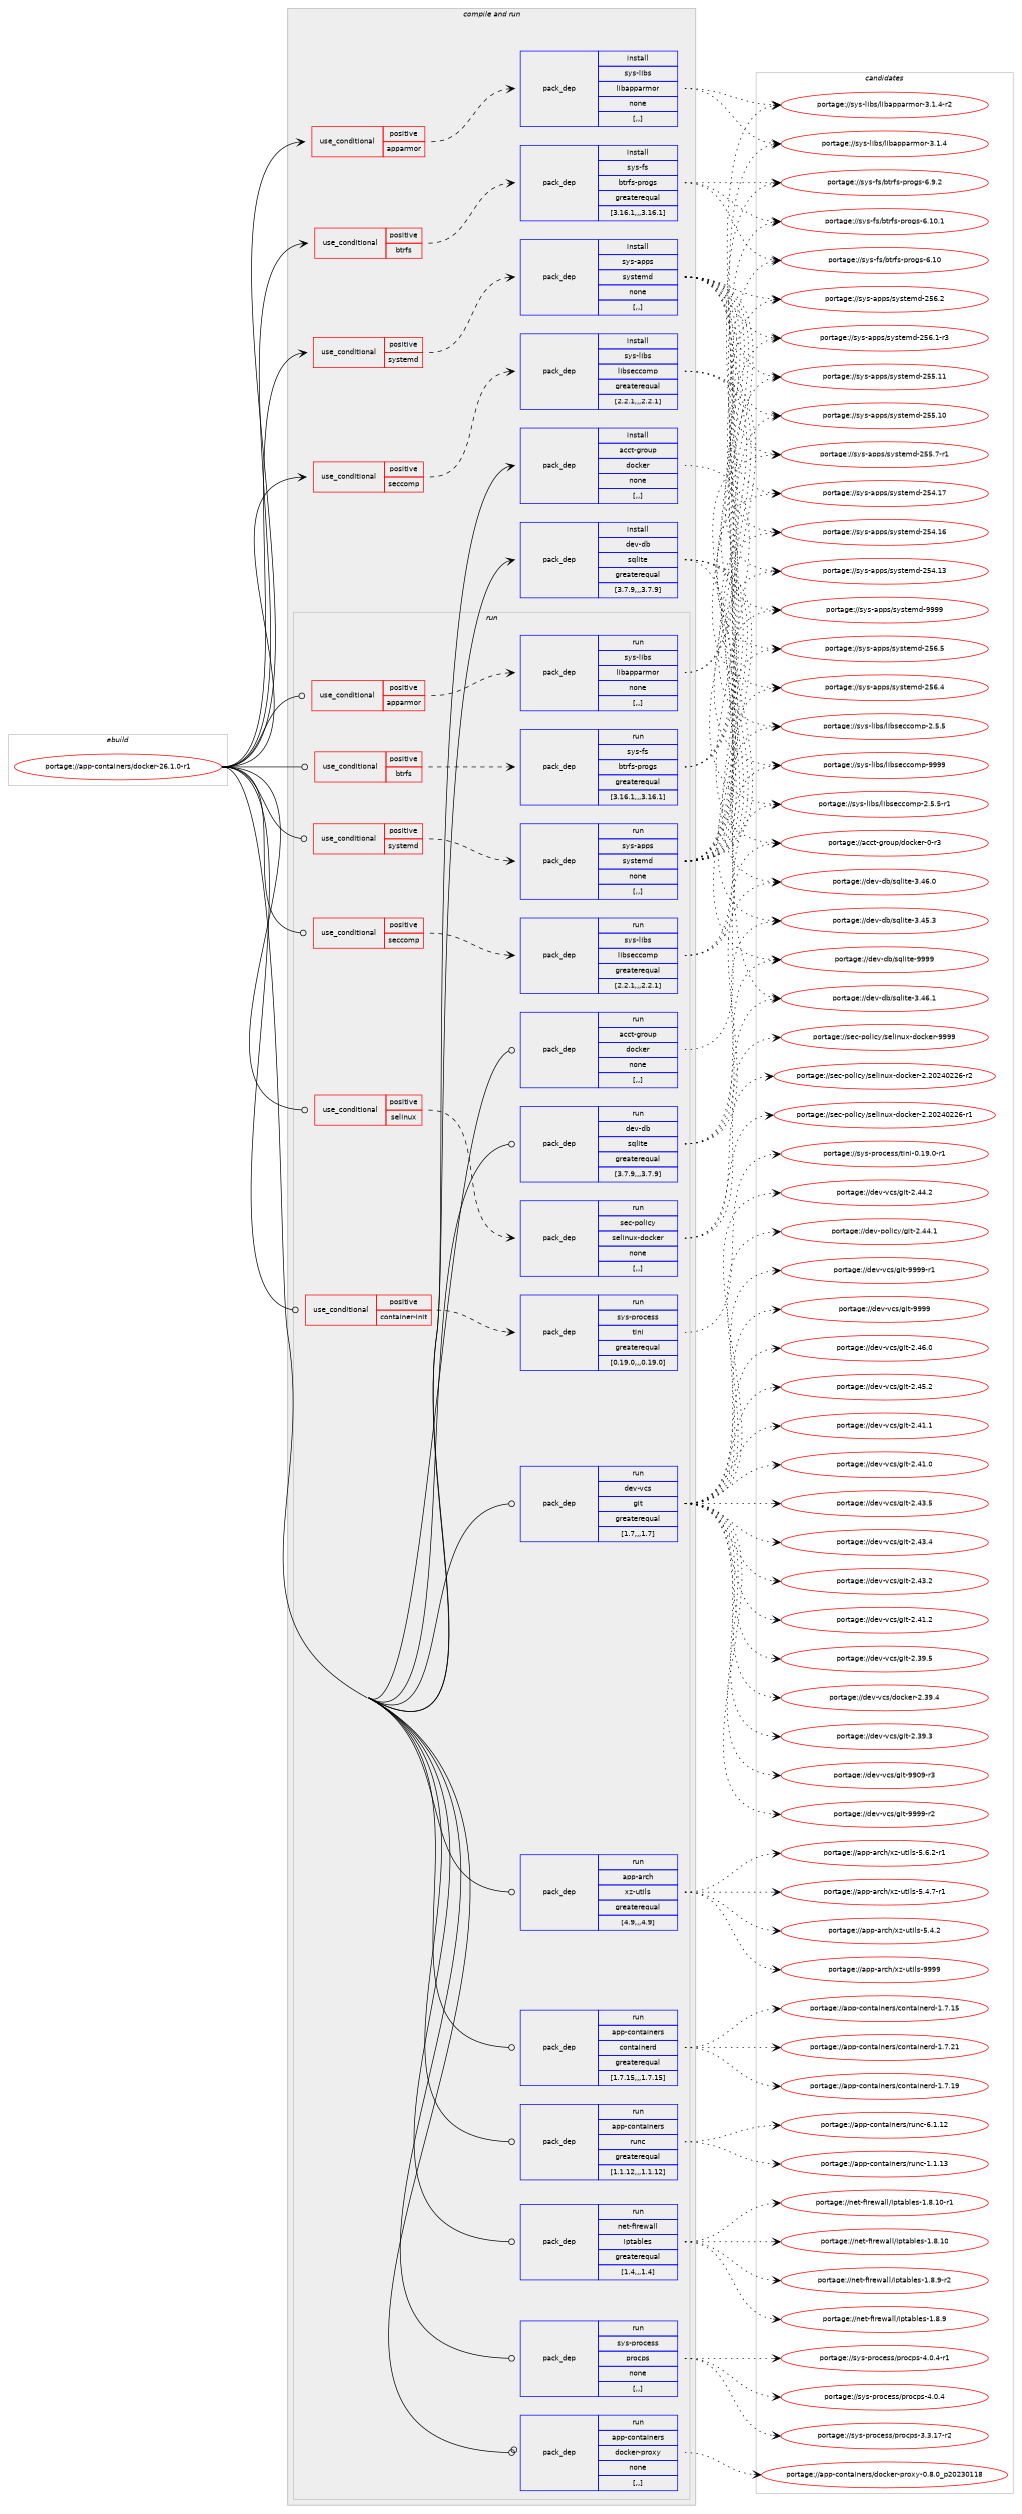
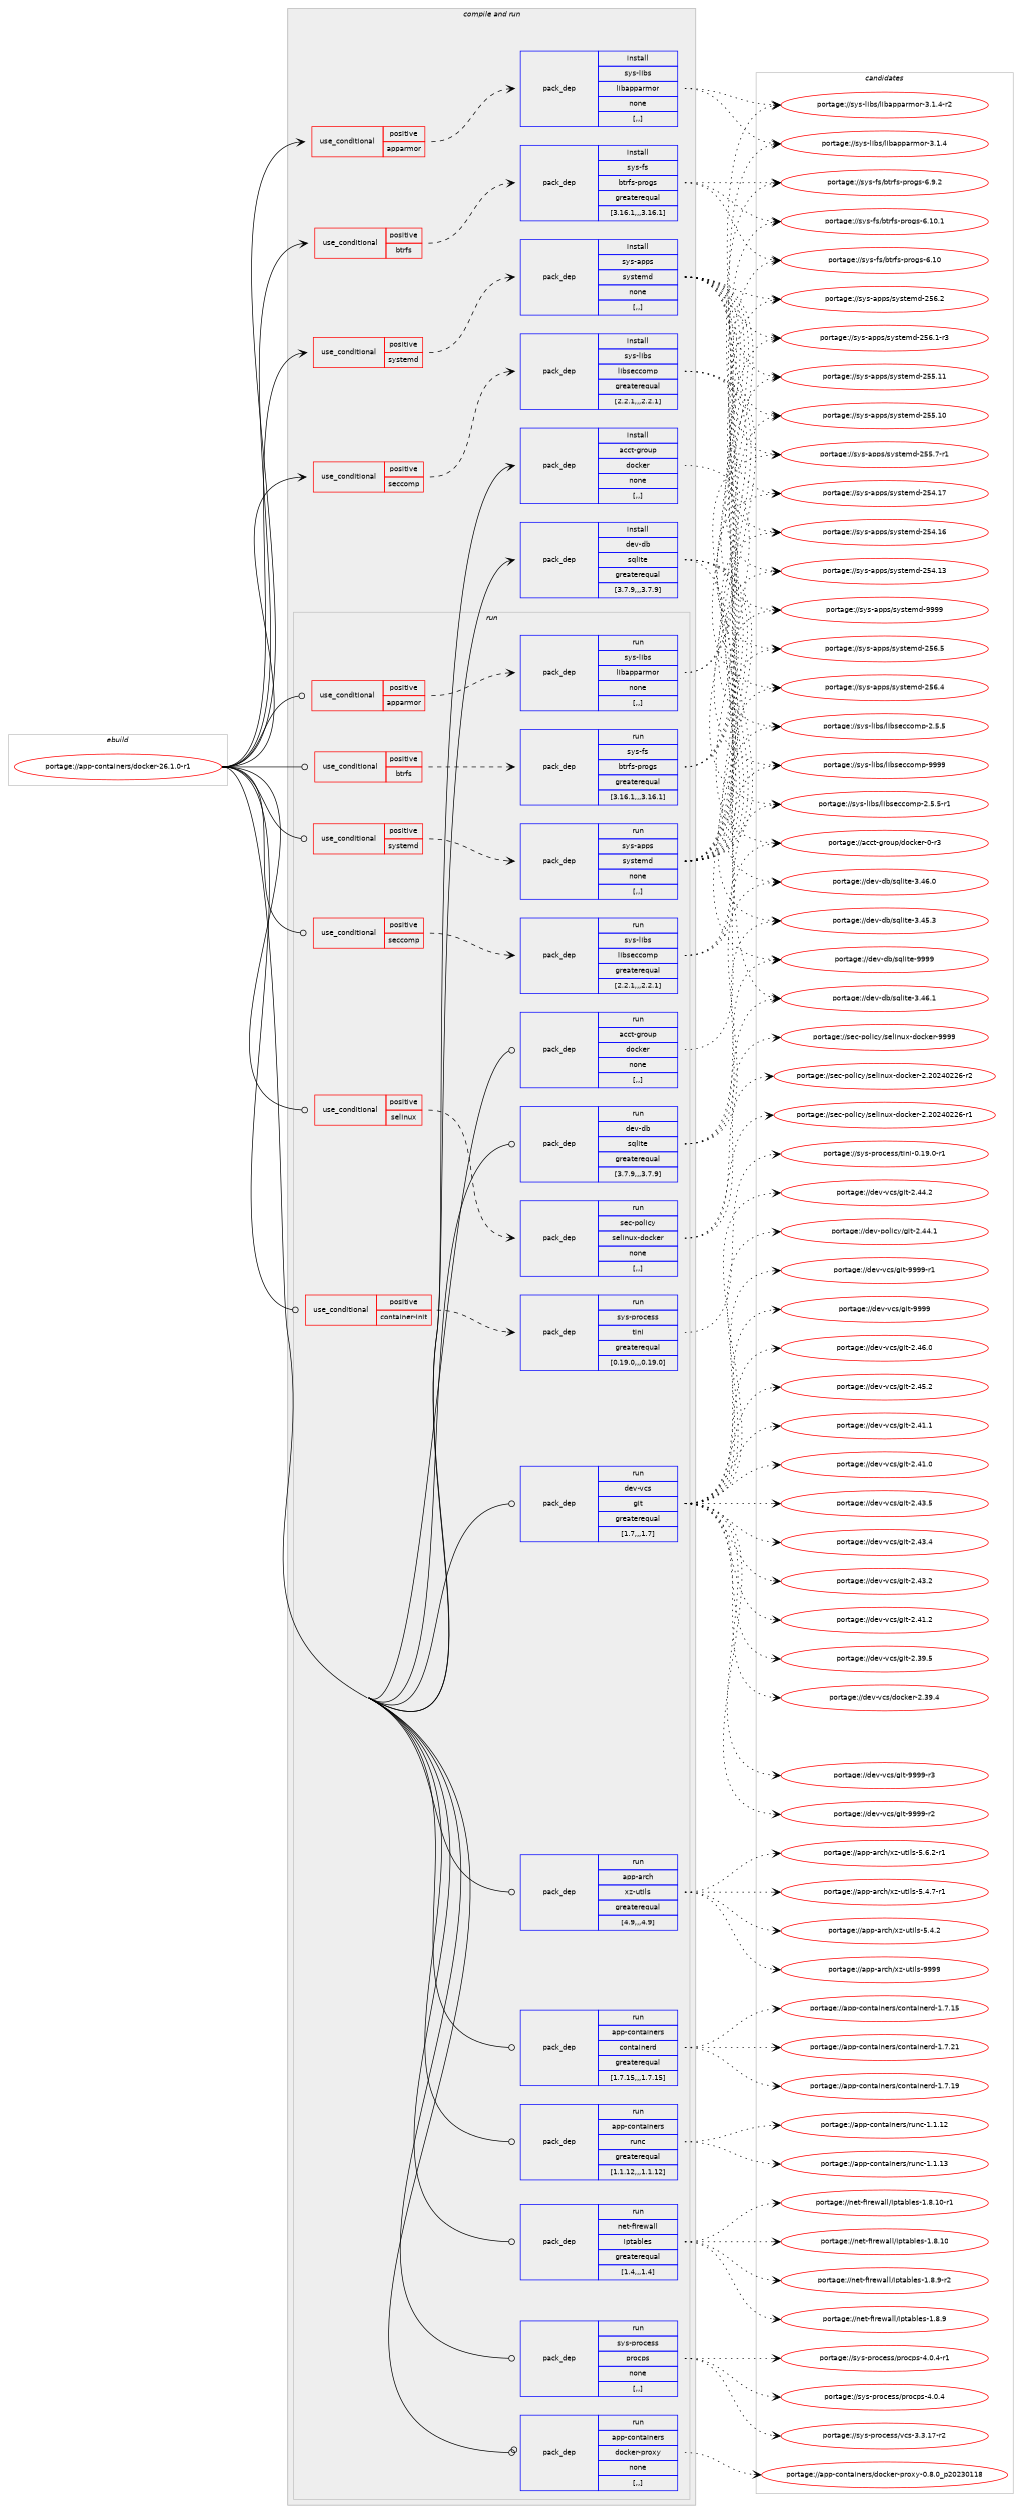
node "portage://dev-vcs/git-2.39.3": removed
node "portage://dev-vcs/git-9909-r3": label "portage://dev-vcs/git-9909-r3" -> "portage://dev-vcs/git-9999-r3"
node "portage://app-containers/runc-6.1.12": label "portage://app-containers/runc-6.1.12" -> "portage://app-containers/runc-1.1.12"
node "portage://sys-process/procps-3.3.17-r2": label "portage://sys-process/procps-3.3.17-r2" -> "portage://sys-process/vcs-3.3.17-r2"
